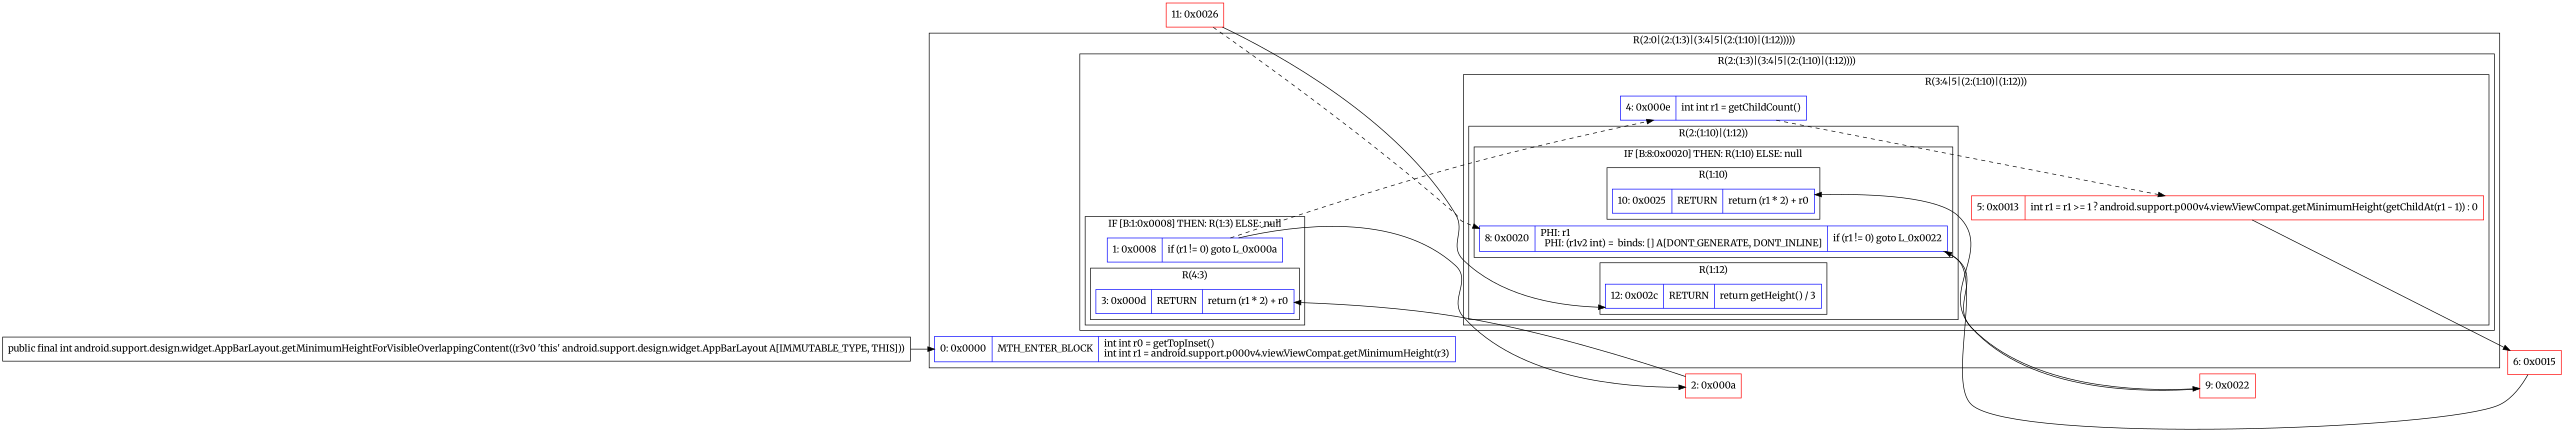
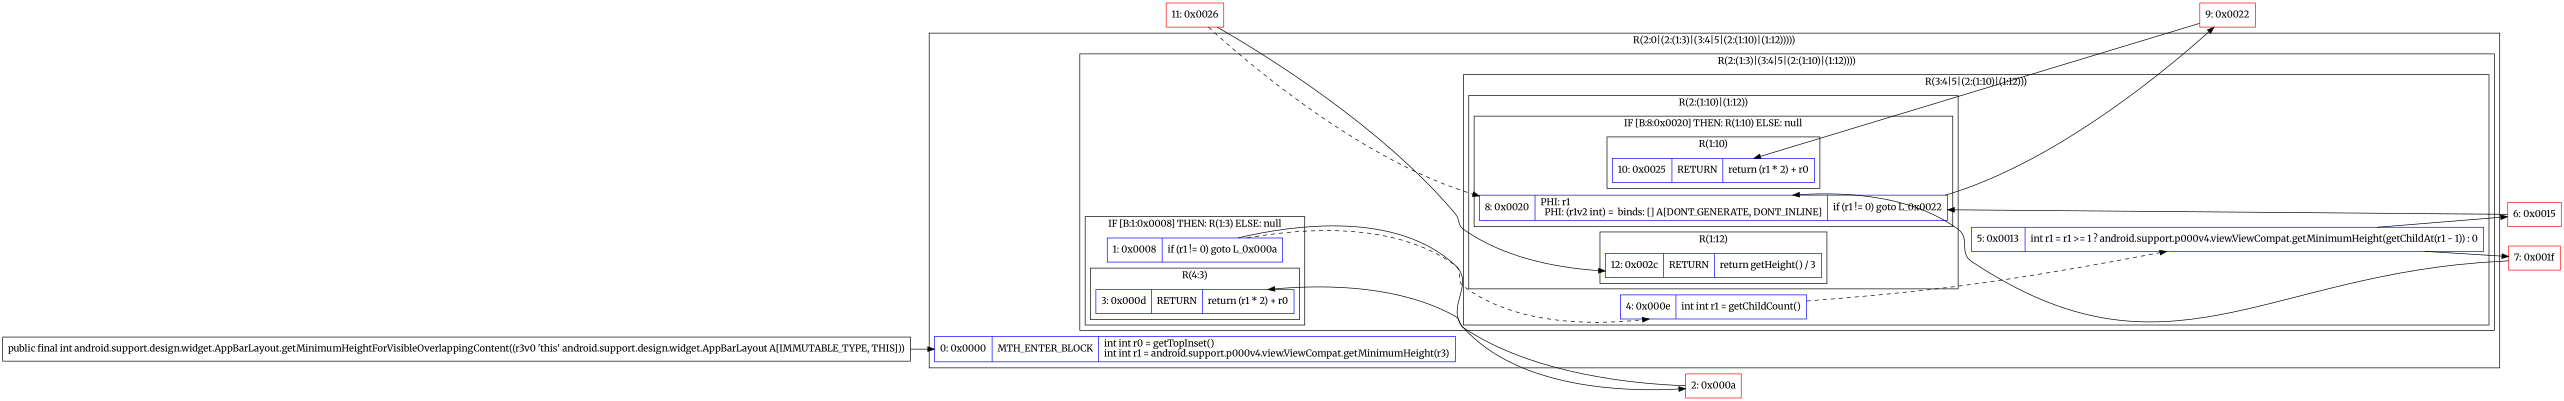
node "5: 0x0013": color red -> blue
node "7: 0x001f": added
